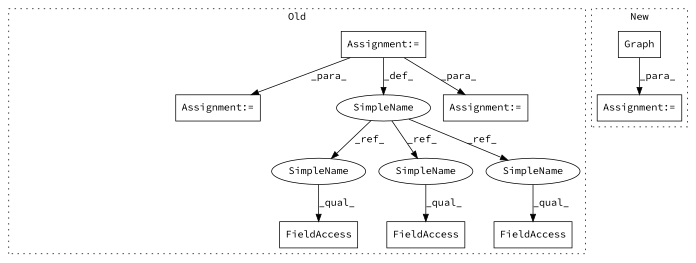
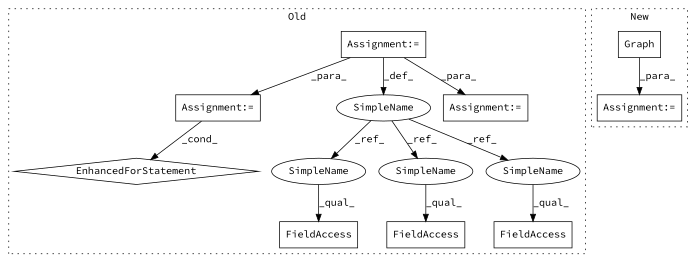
node "EnhancedForStatement": added
